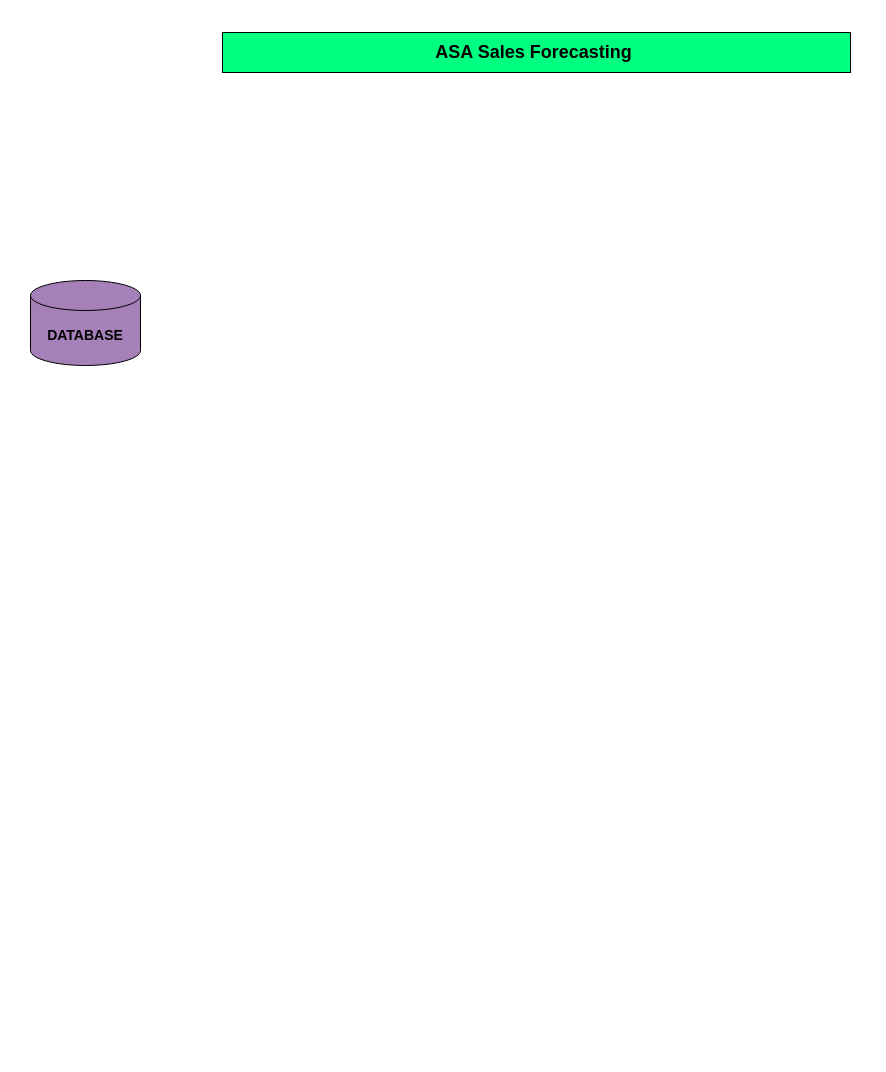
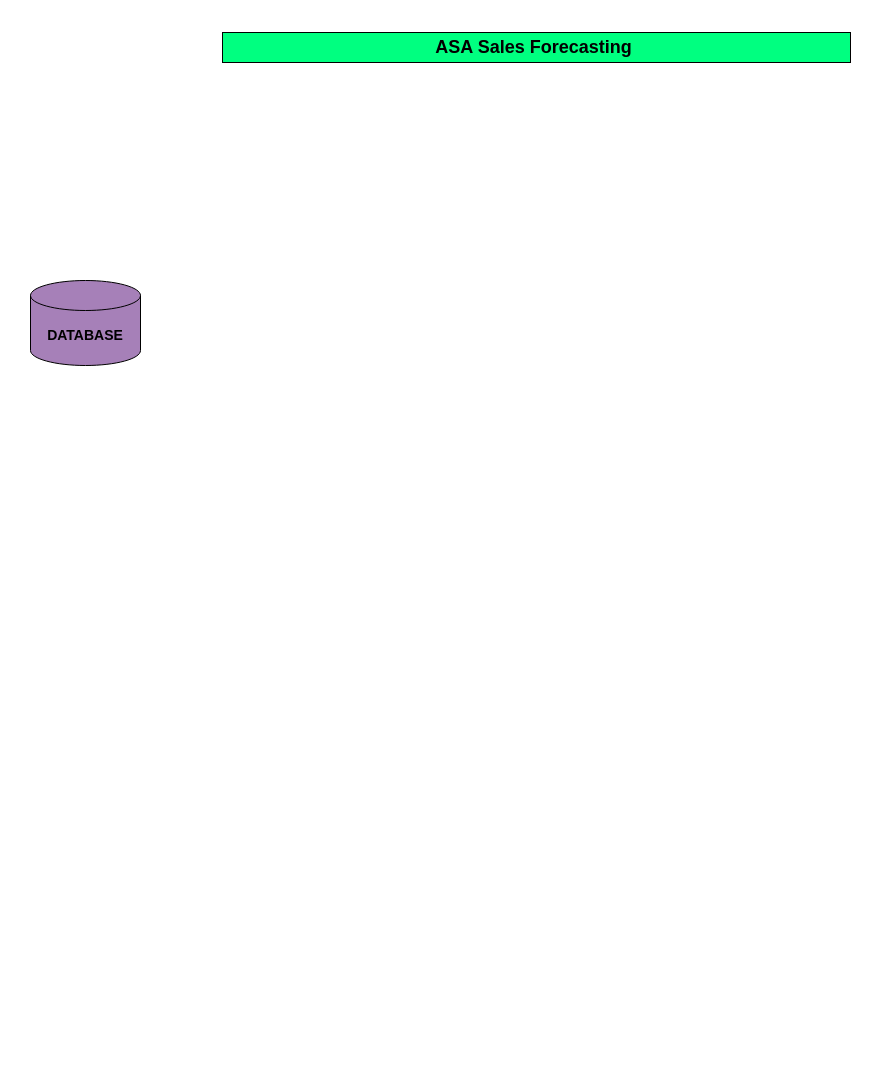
node "ASA Sales Forecasting": size 628x40 -> 628x30
